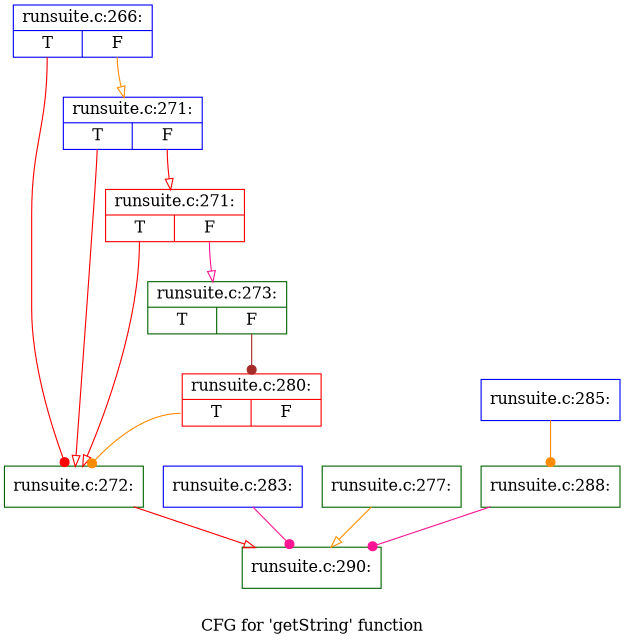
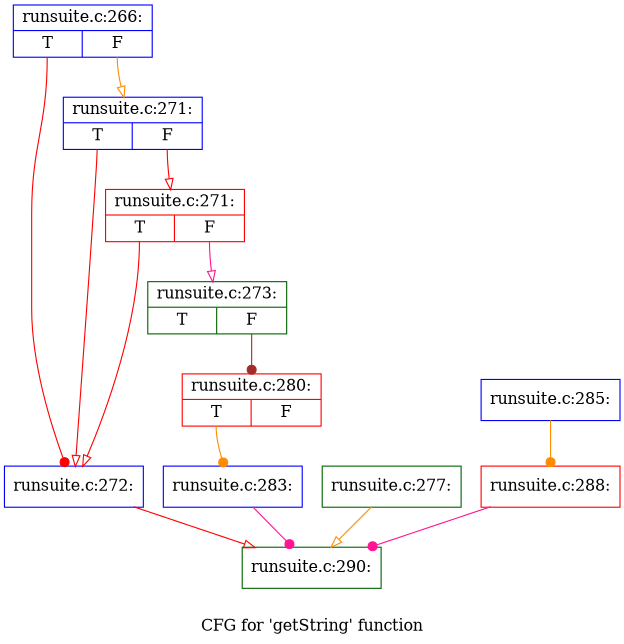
edge "runsuite.c:280:" -> "runsuite.c:272:": now "runsuite.c:280:" -> "runsuite.c:283:"
node "runsuite.c:272:": color darkgreen -> blue
node "runsuite.c:288:": color darkgreen -> red
